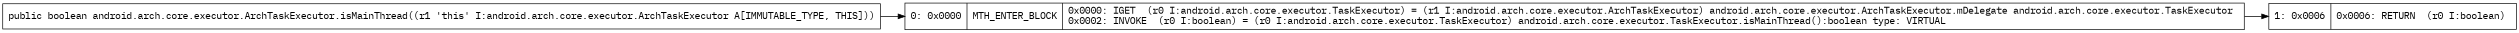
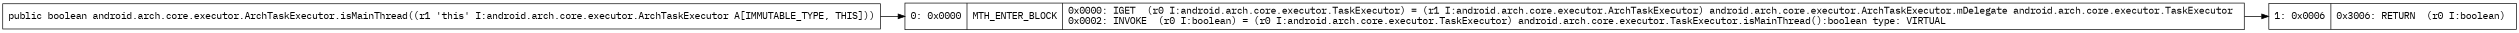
node "1: 0x0006": text "0x0006: RETURN  (r0 I:boolean)" -> "0x3006: RETURN  (r0 I:boolean)"
